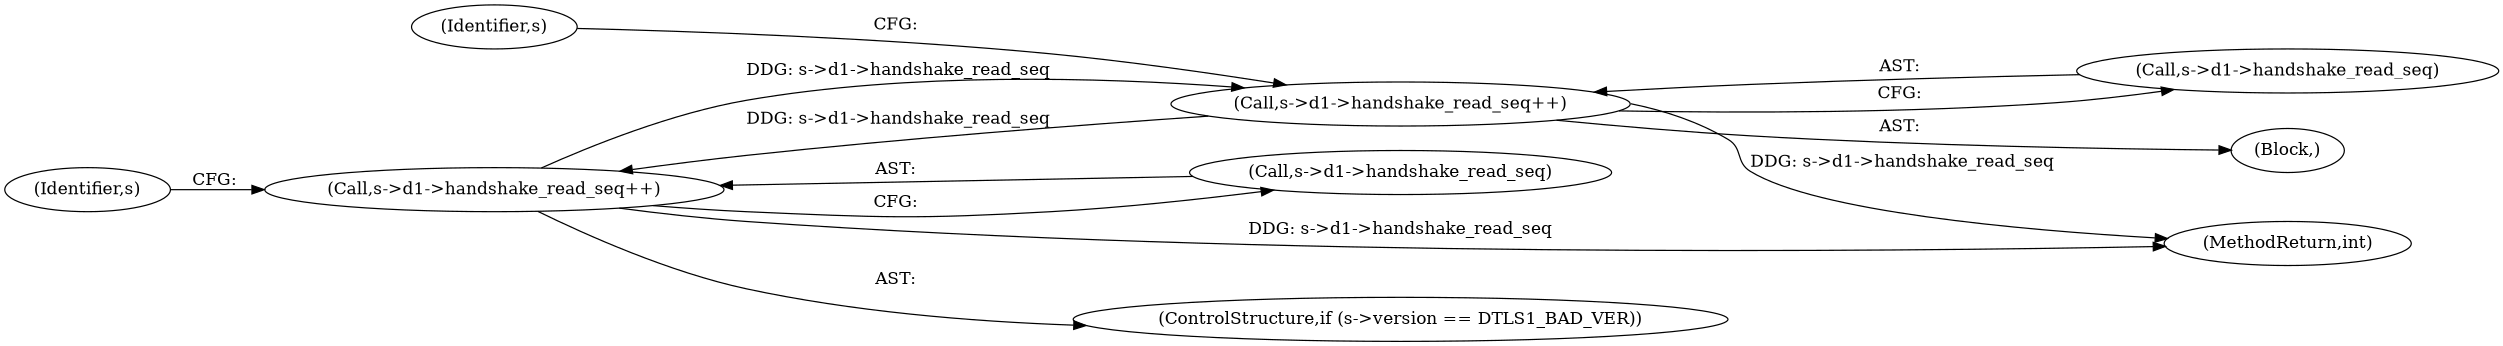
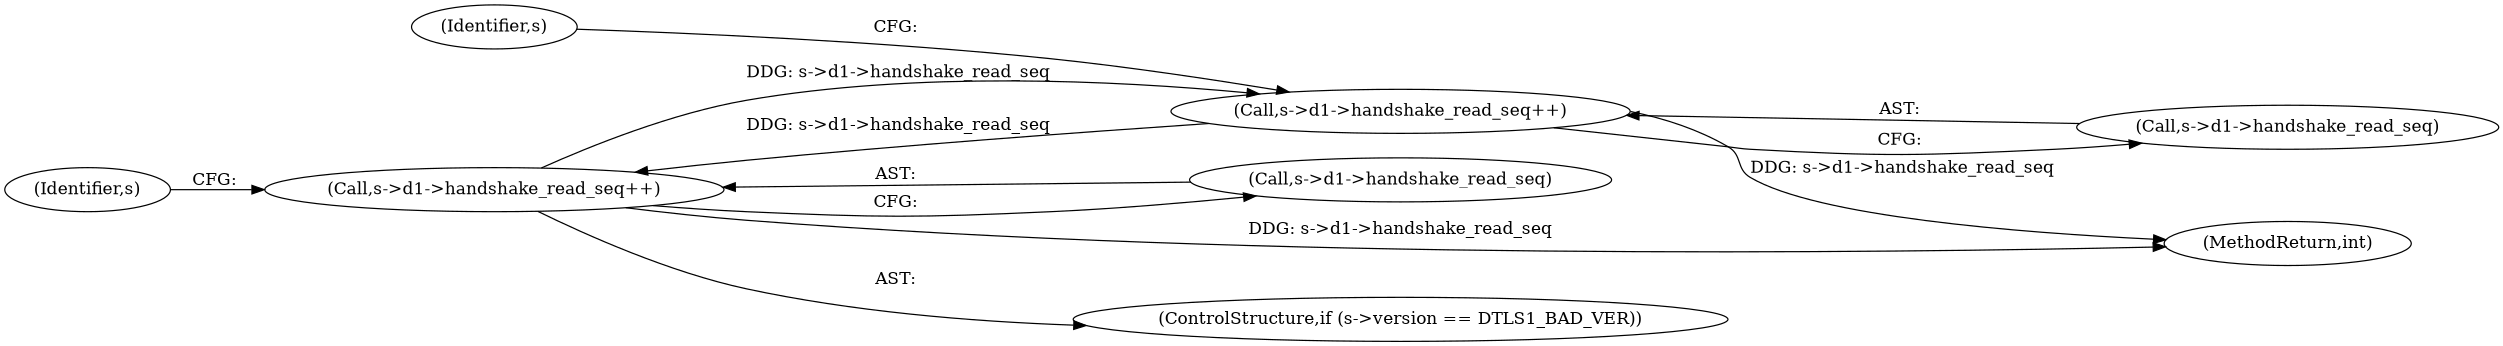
node "(Block,)": removed
